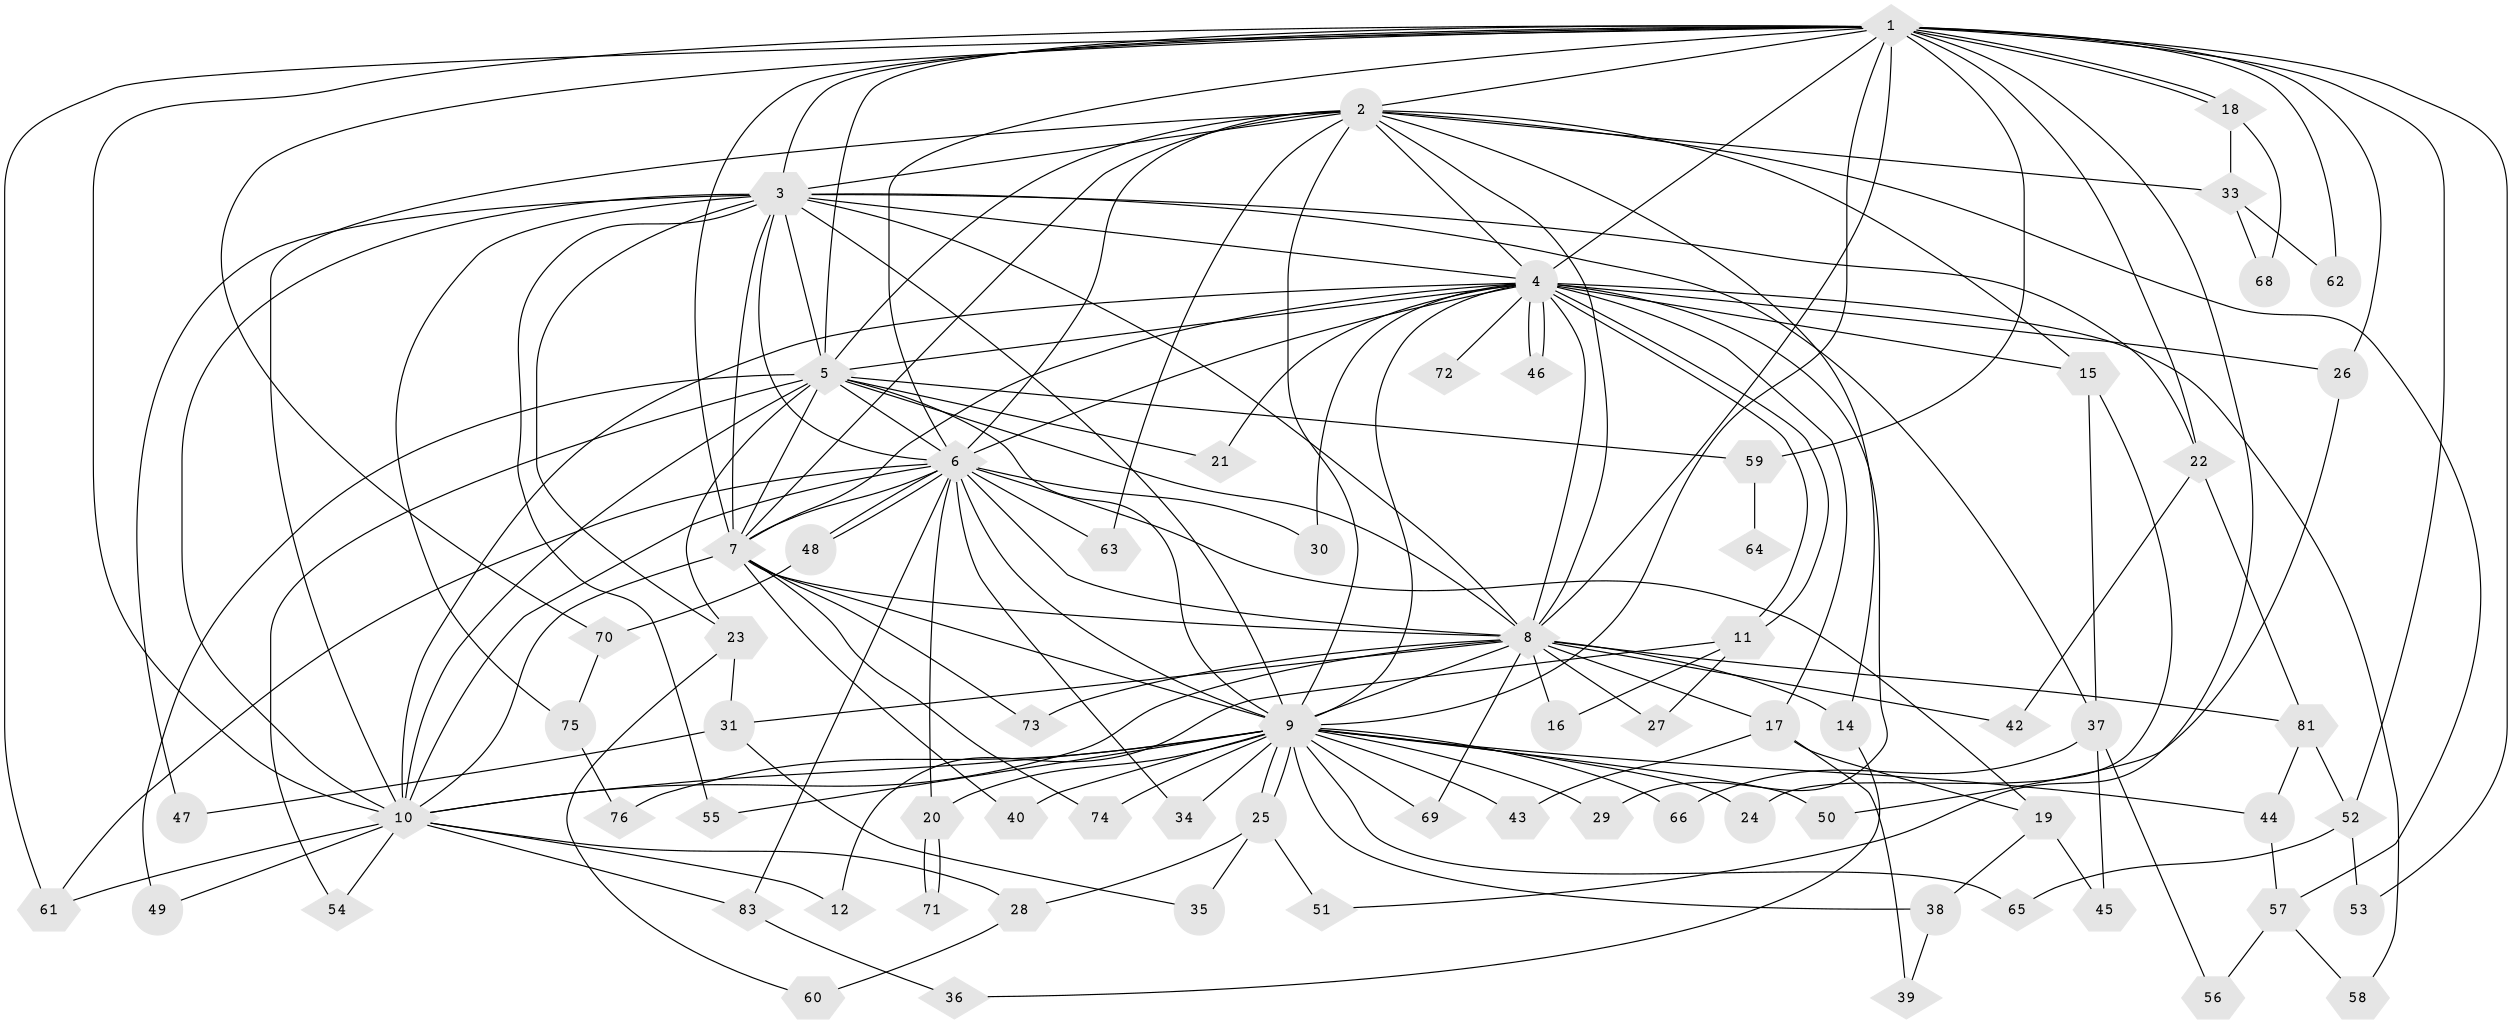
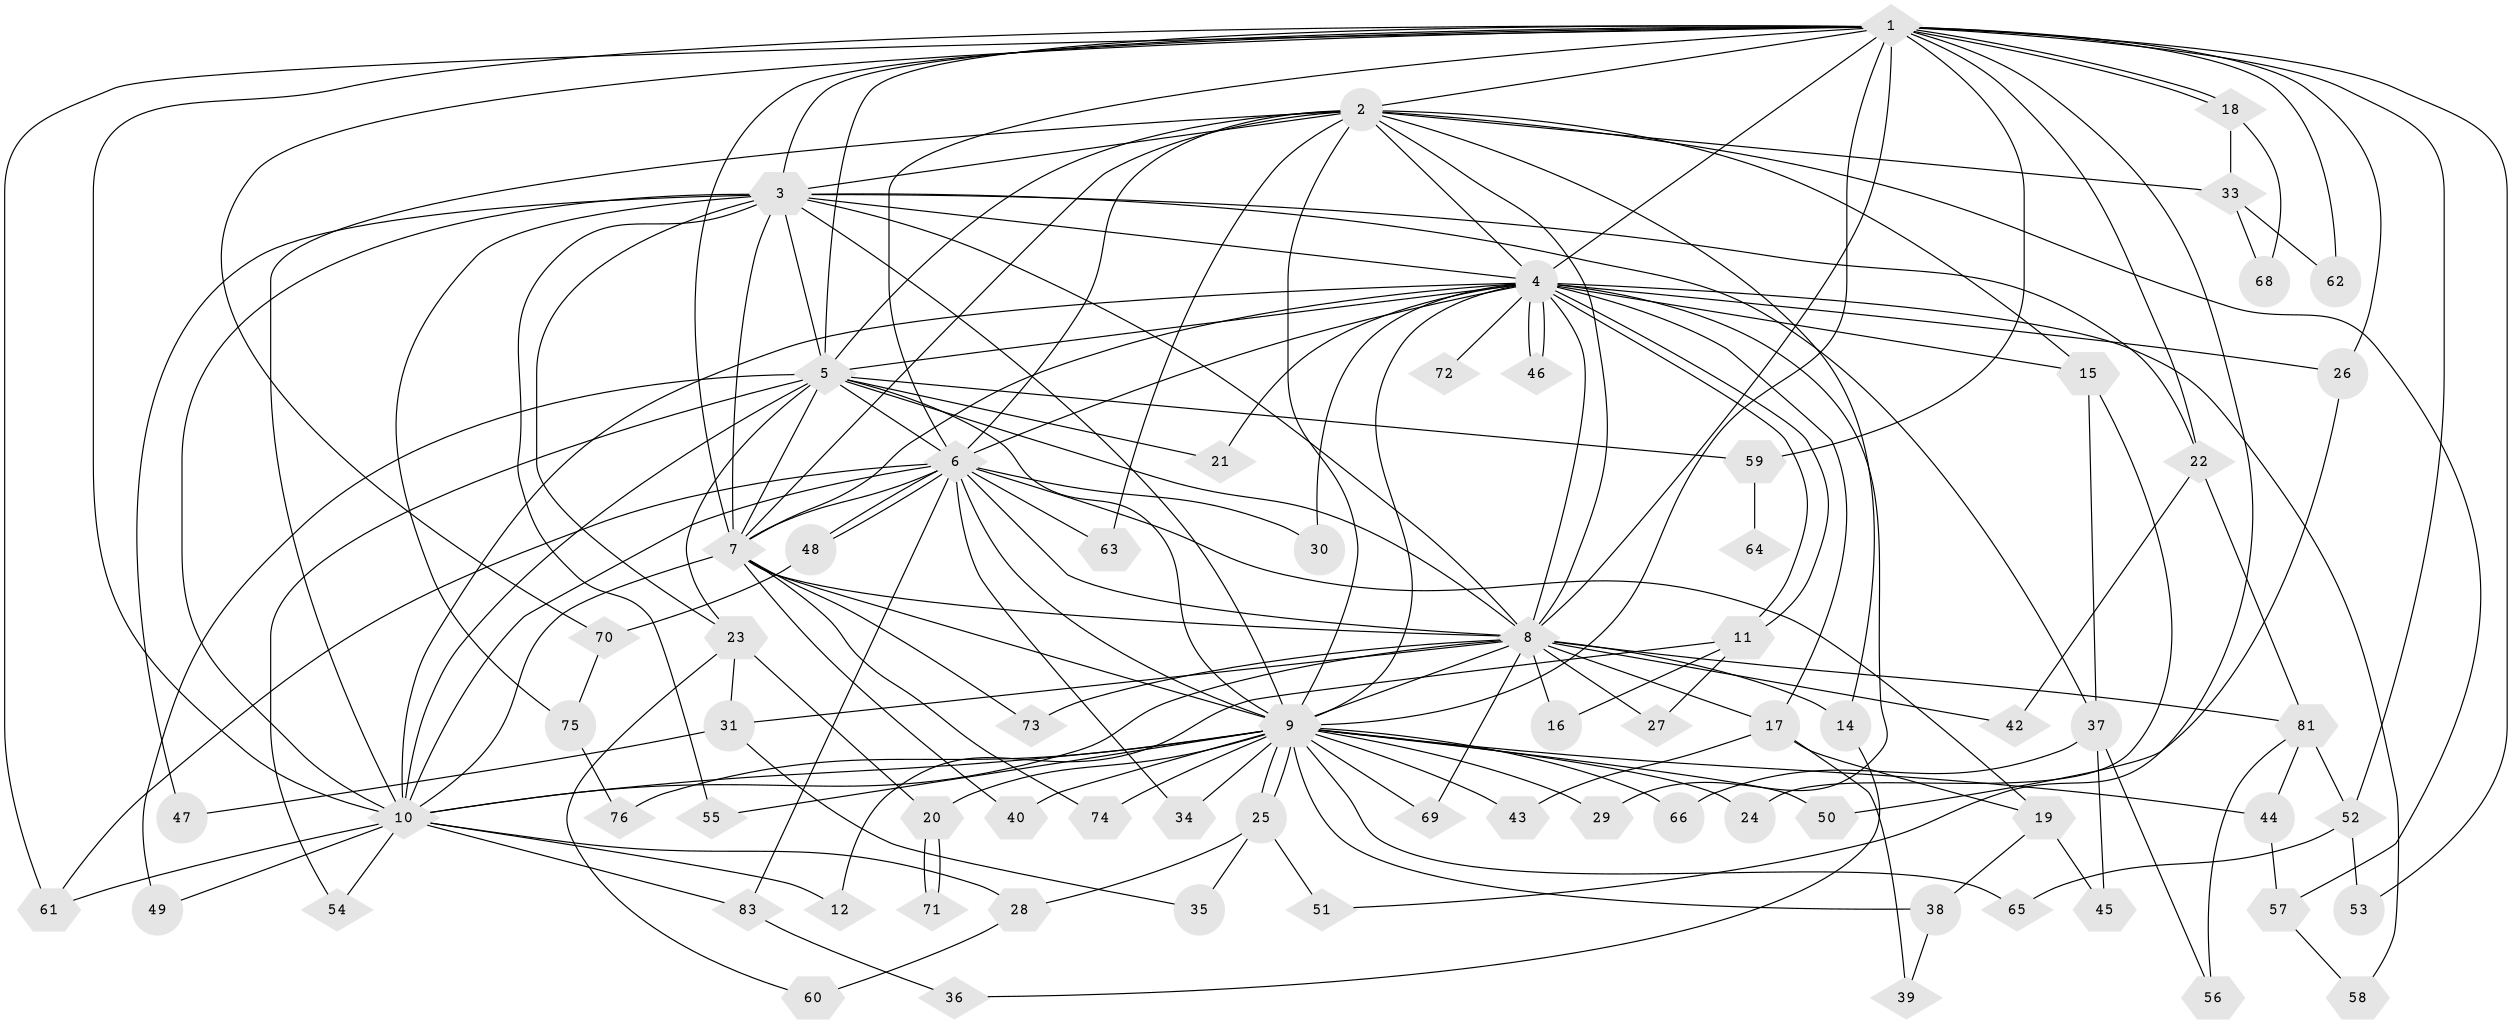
edge "3" -- "6": removed
edge "6" -- "20": now "23" -- "20"
edge "57" -- "56": now "81" -- "56"
